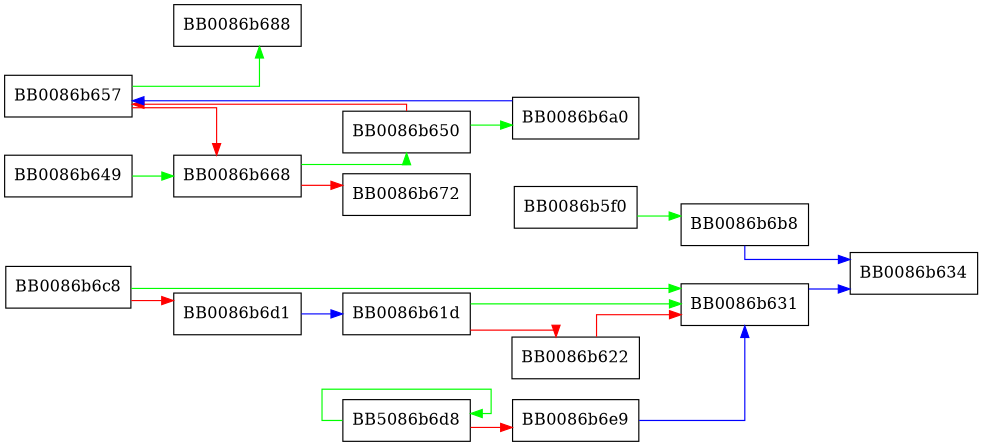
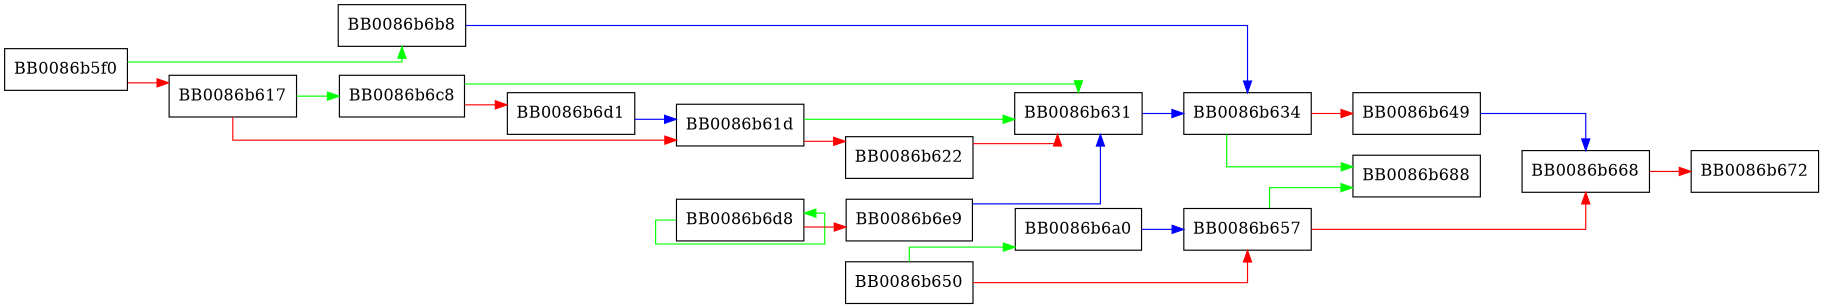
node "BB0086b617": added
edge "BB0086b634" -> "BB0086b649": added
edge "BB0086b668" -> "BB0086b650": removed
edge "BB0086b634" -> "BB0086b688": added
edge "BB0086b649" -> "BB0086b668": color green -> blue
node "BB5086b6d8": label "BB5086b6d8" -> "BB0086b6d8"
